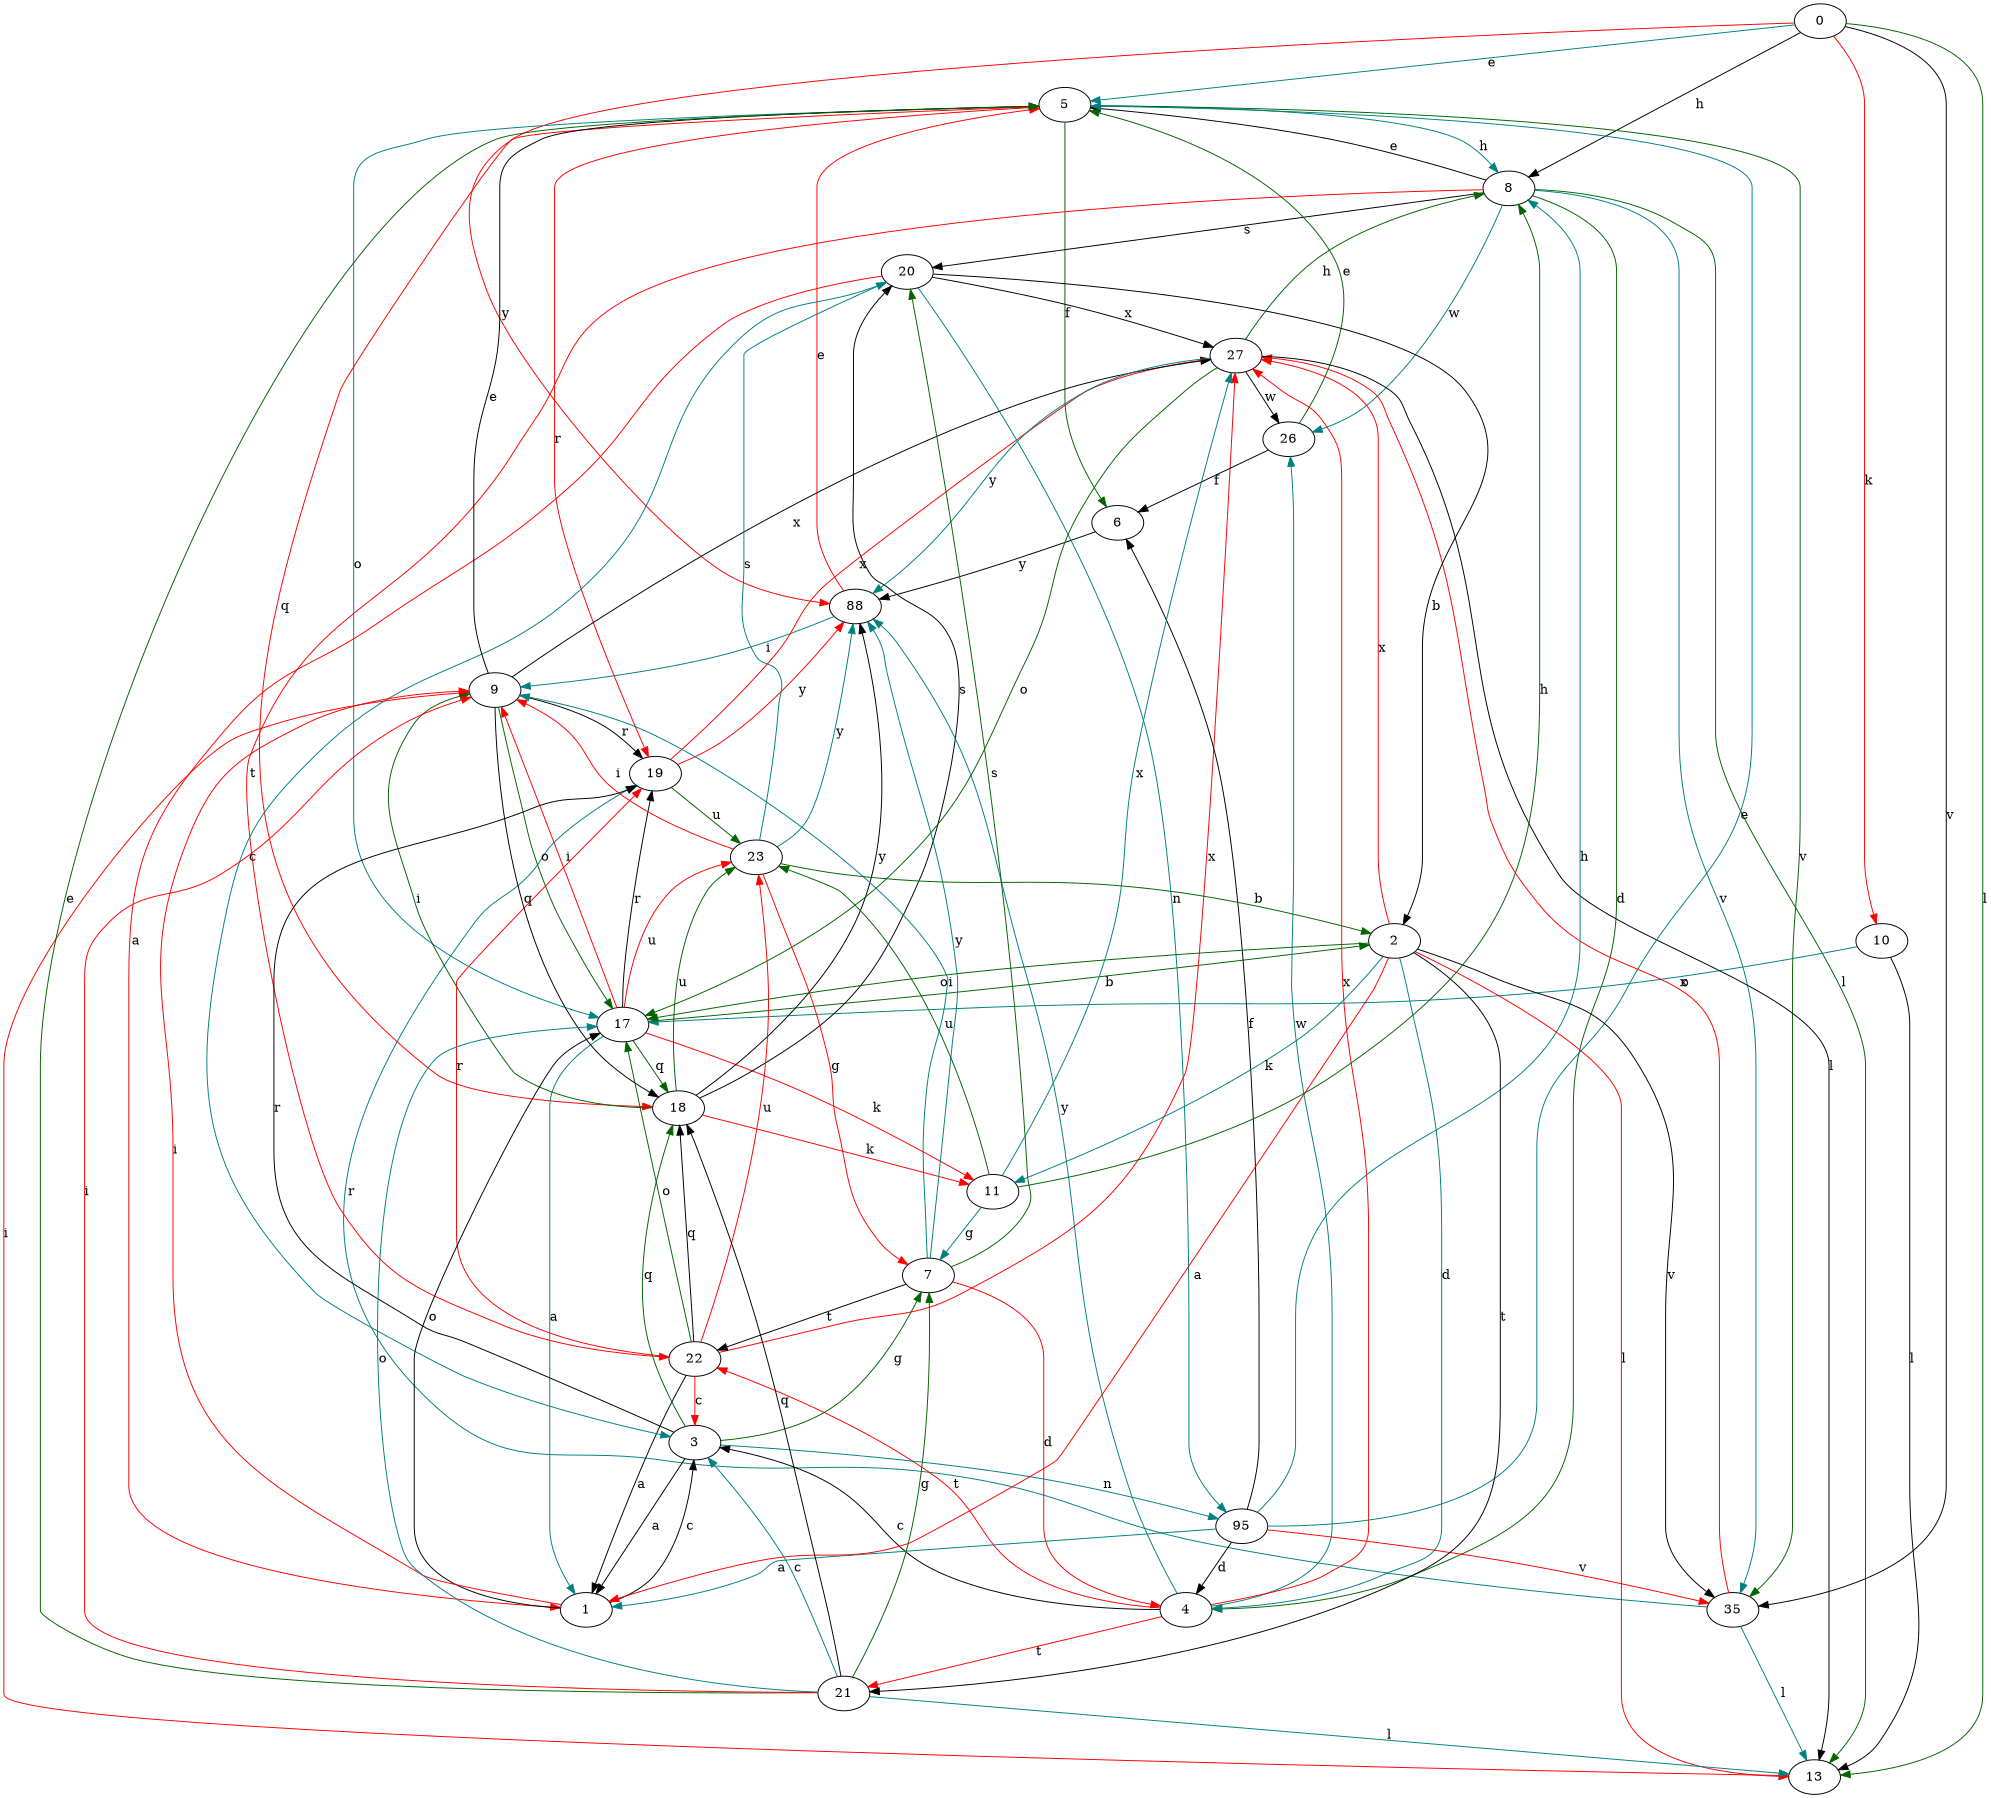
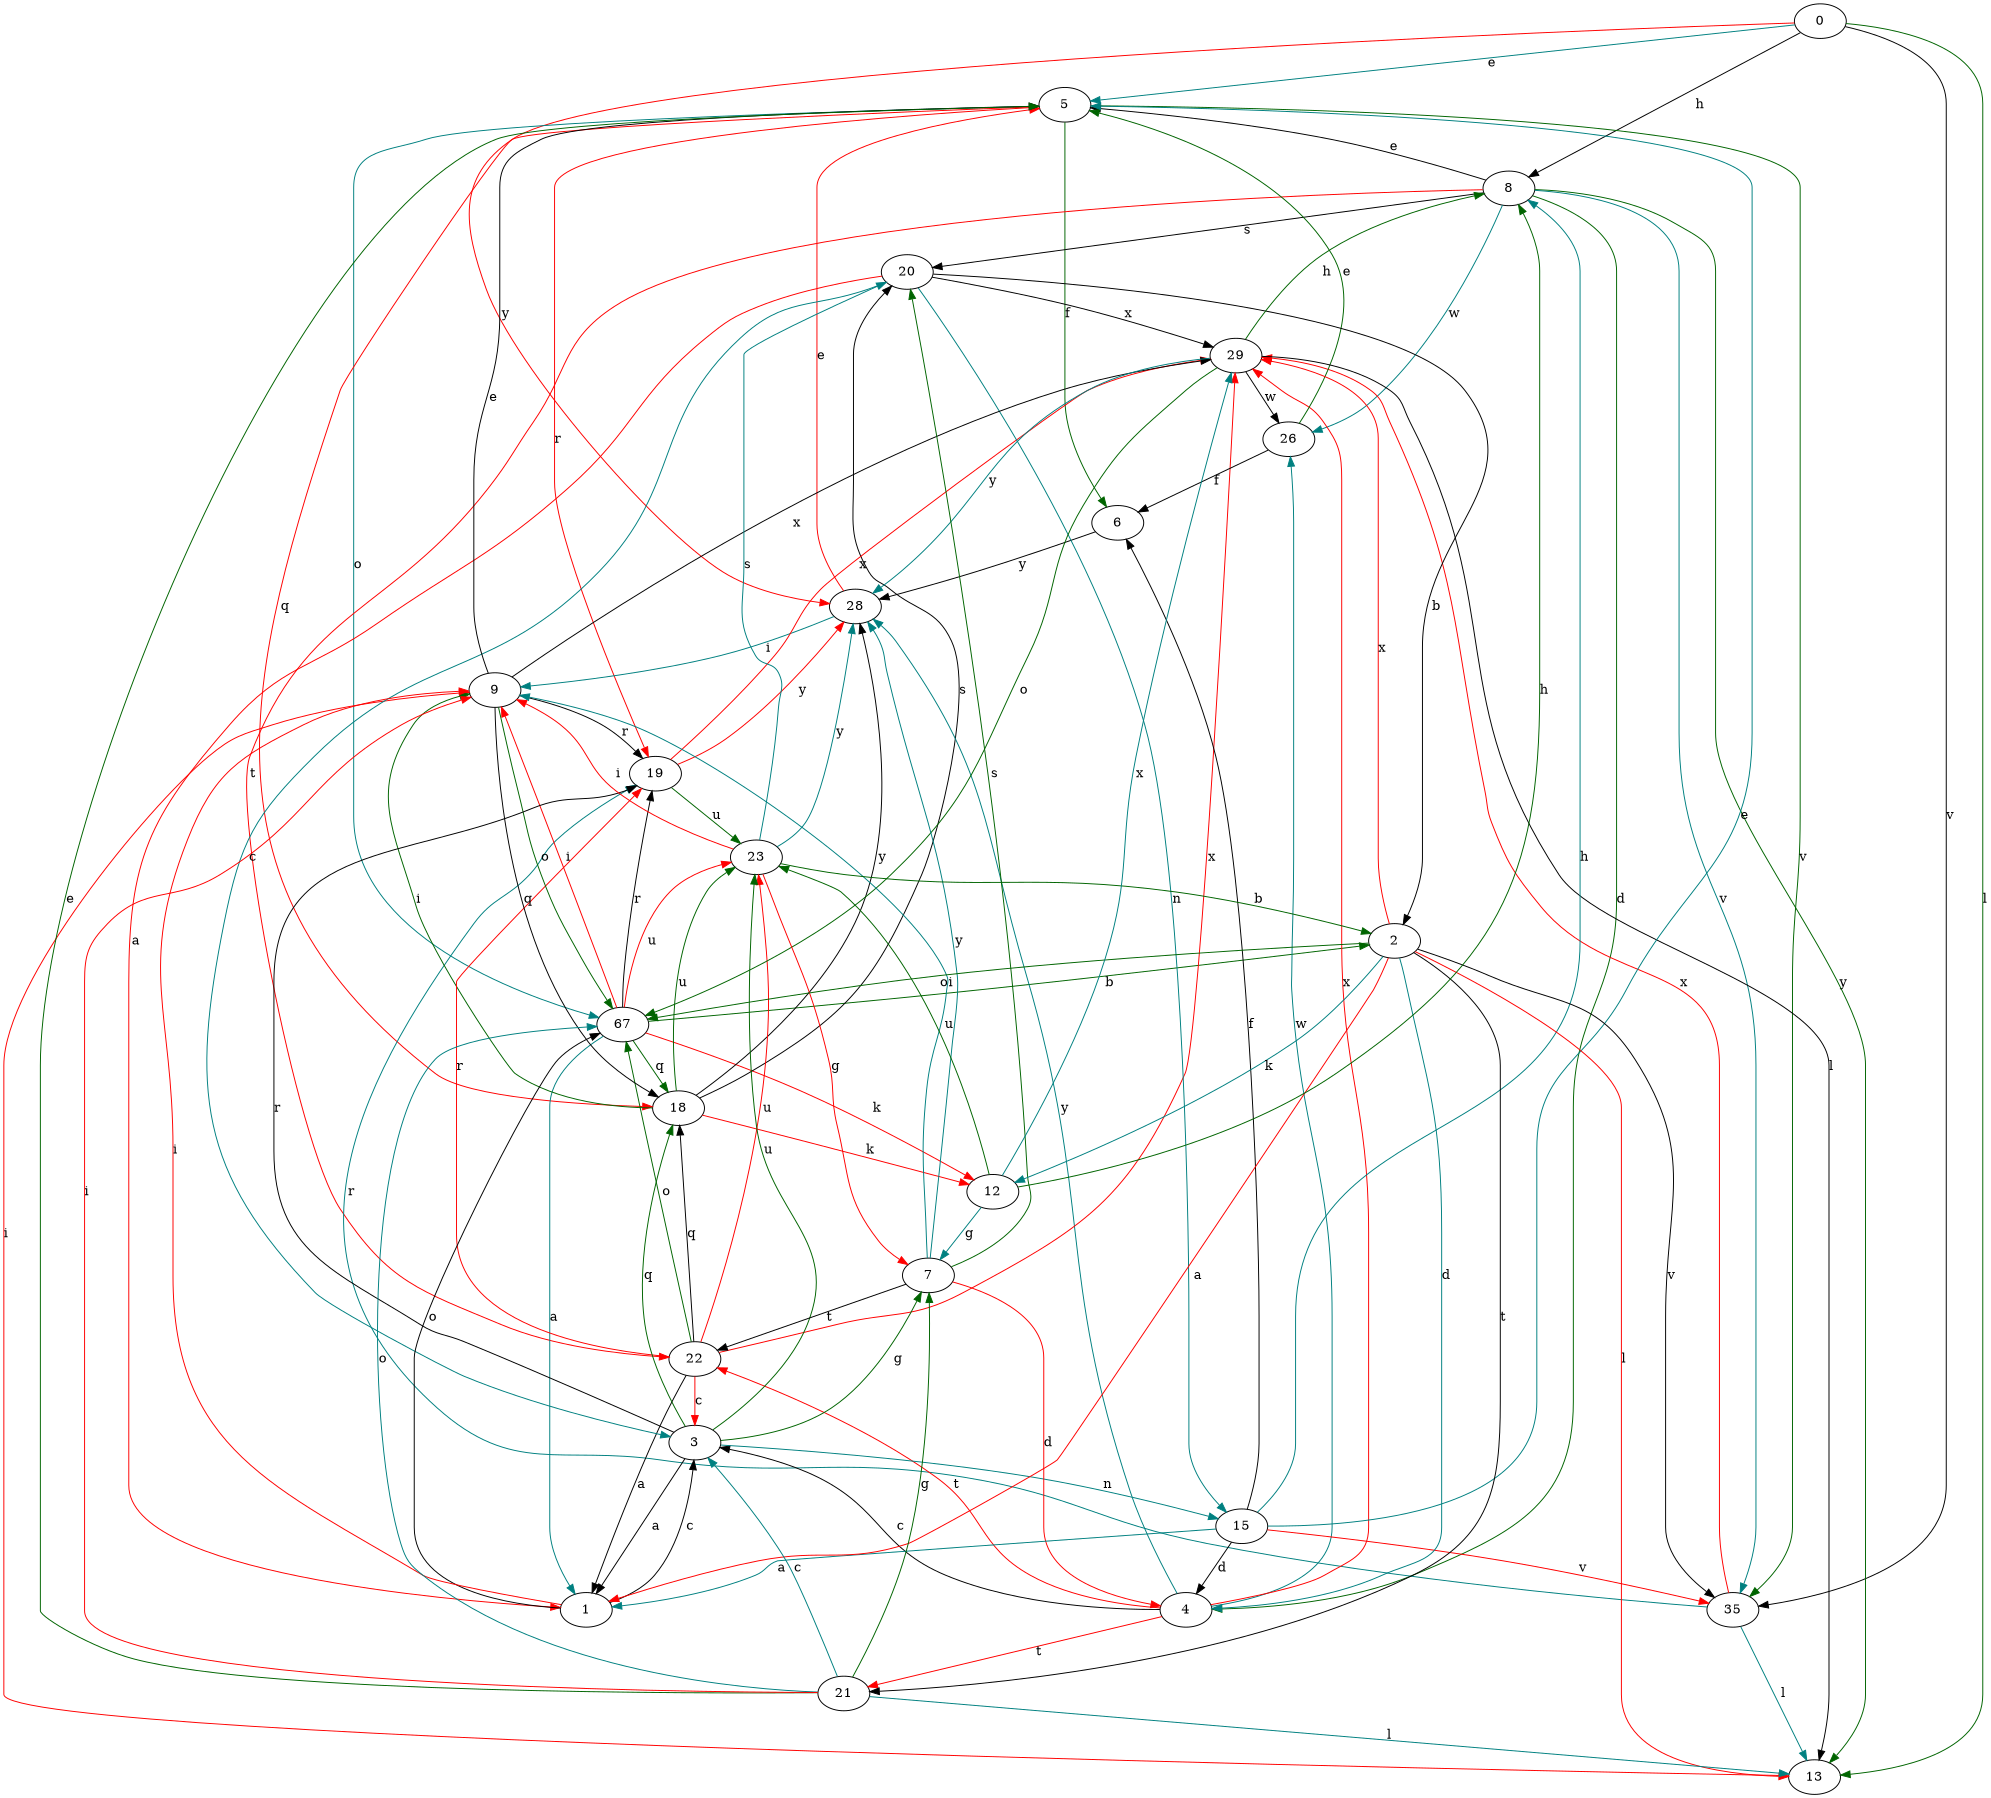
edge "5" -> "8": removed, label "h"
node "27": label "27" -> "29"
node "88": label "88" -> "28"
node "10": removed
edge "8" -> "13": label "l" -> "y"
node "17": label "17" -> "67"
edge "3" -> "23": added, label "u"
node "11": label "11" -> "12"
edge "21" -> "18": removed, label "q"
node "95": label "95" -> "15"
